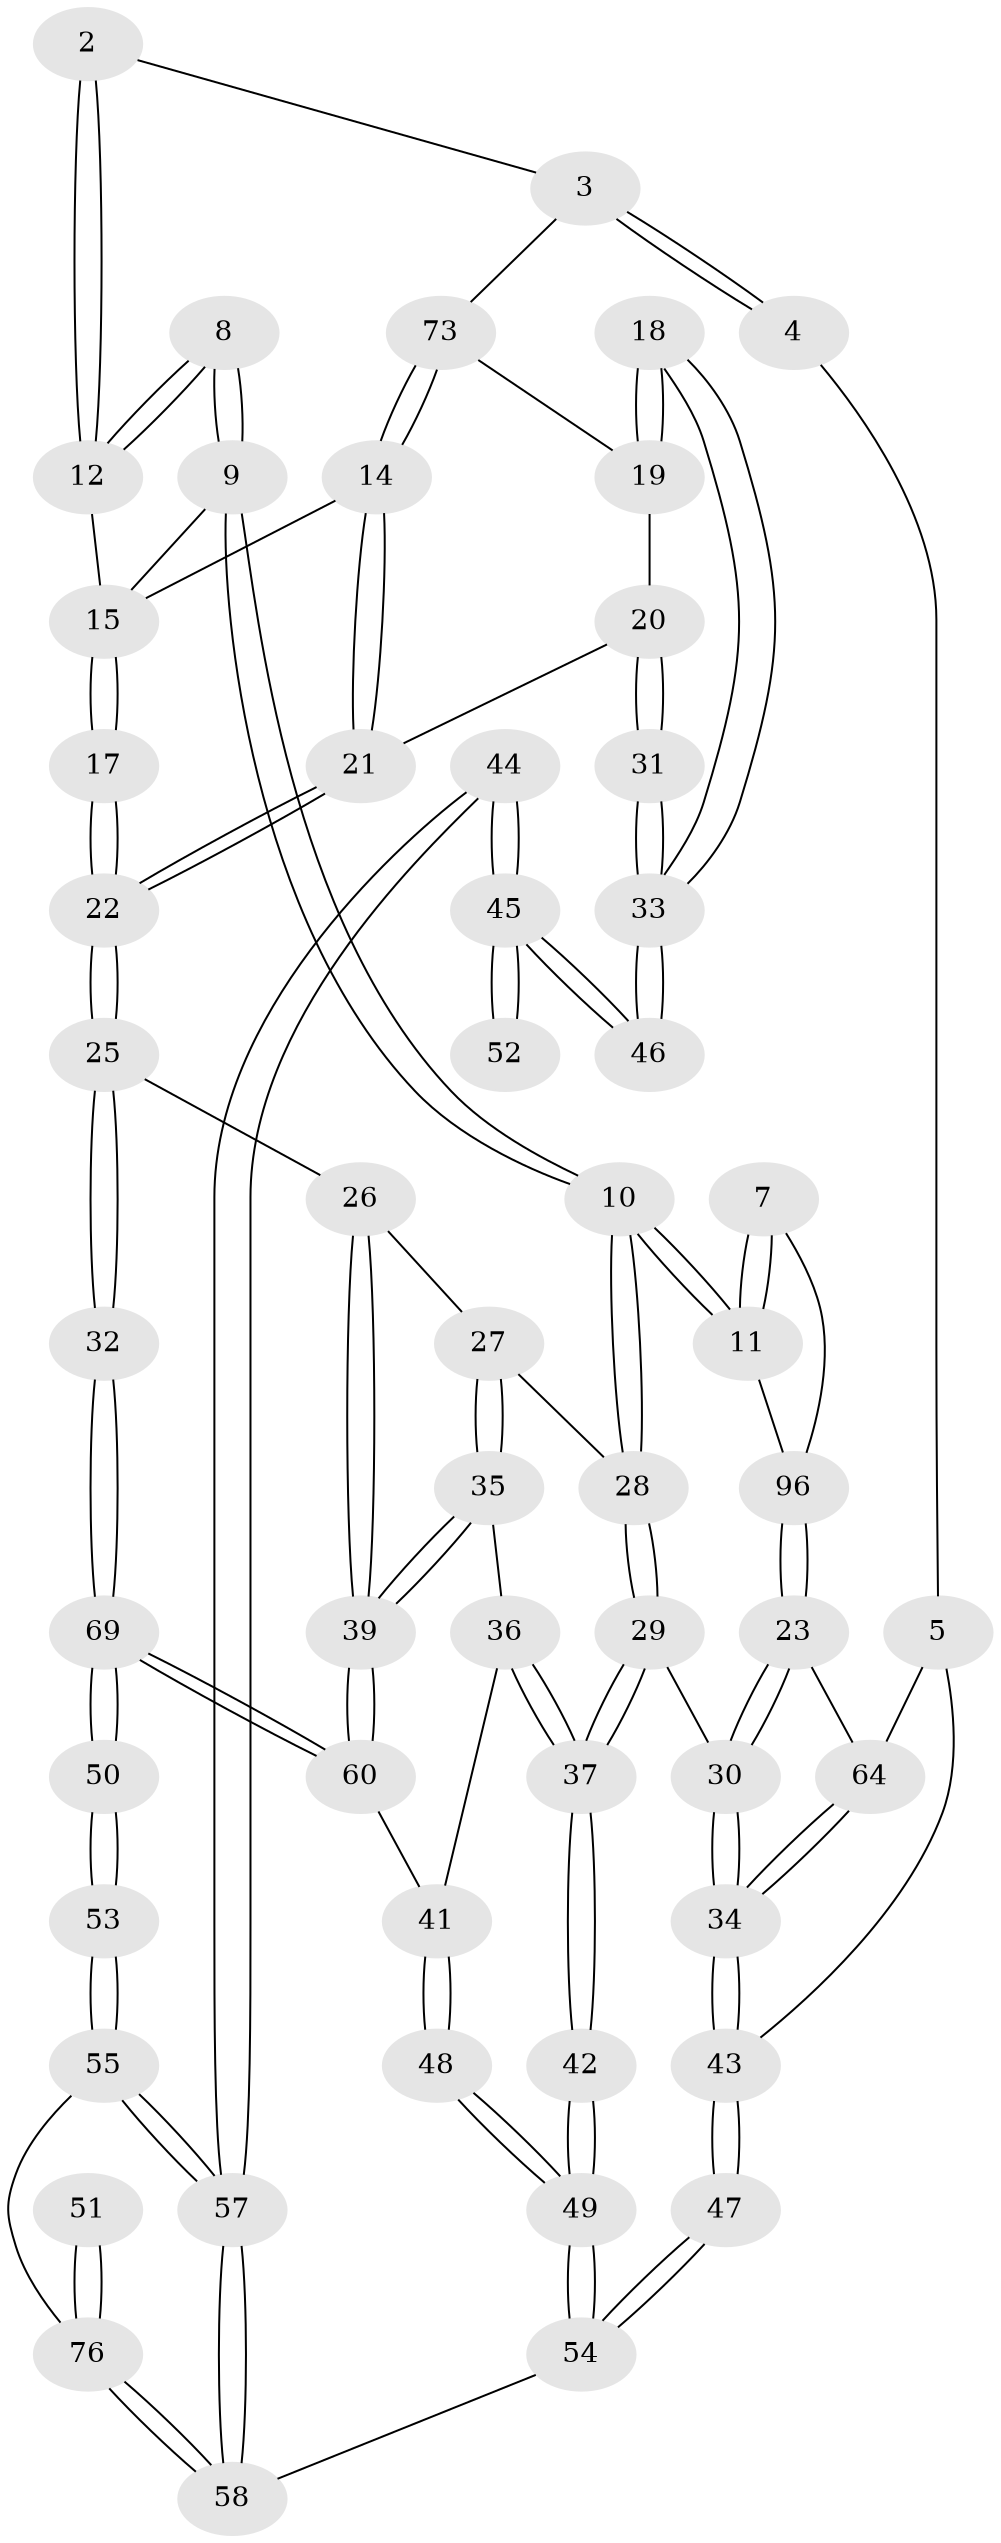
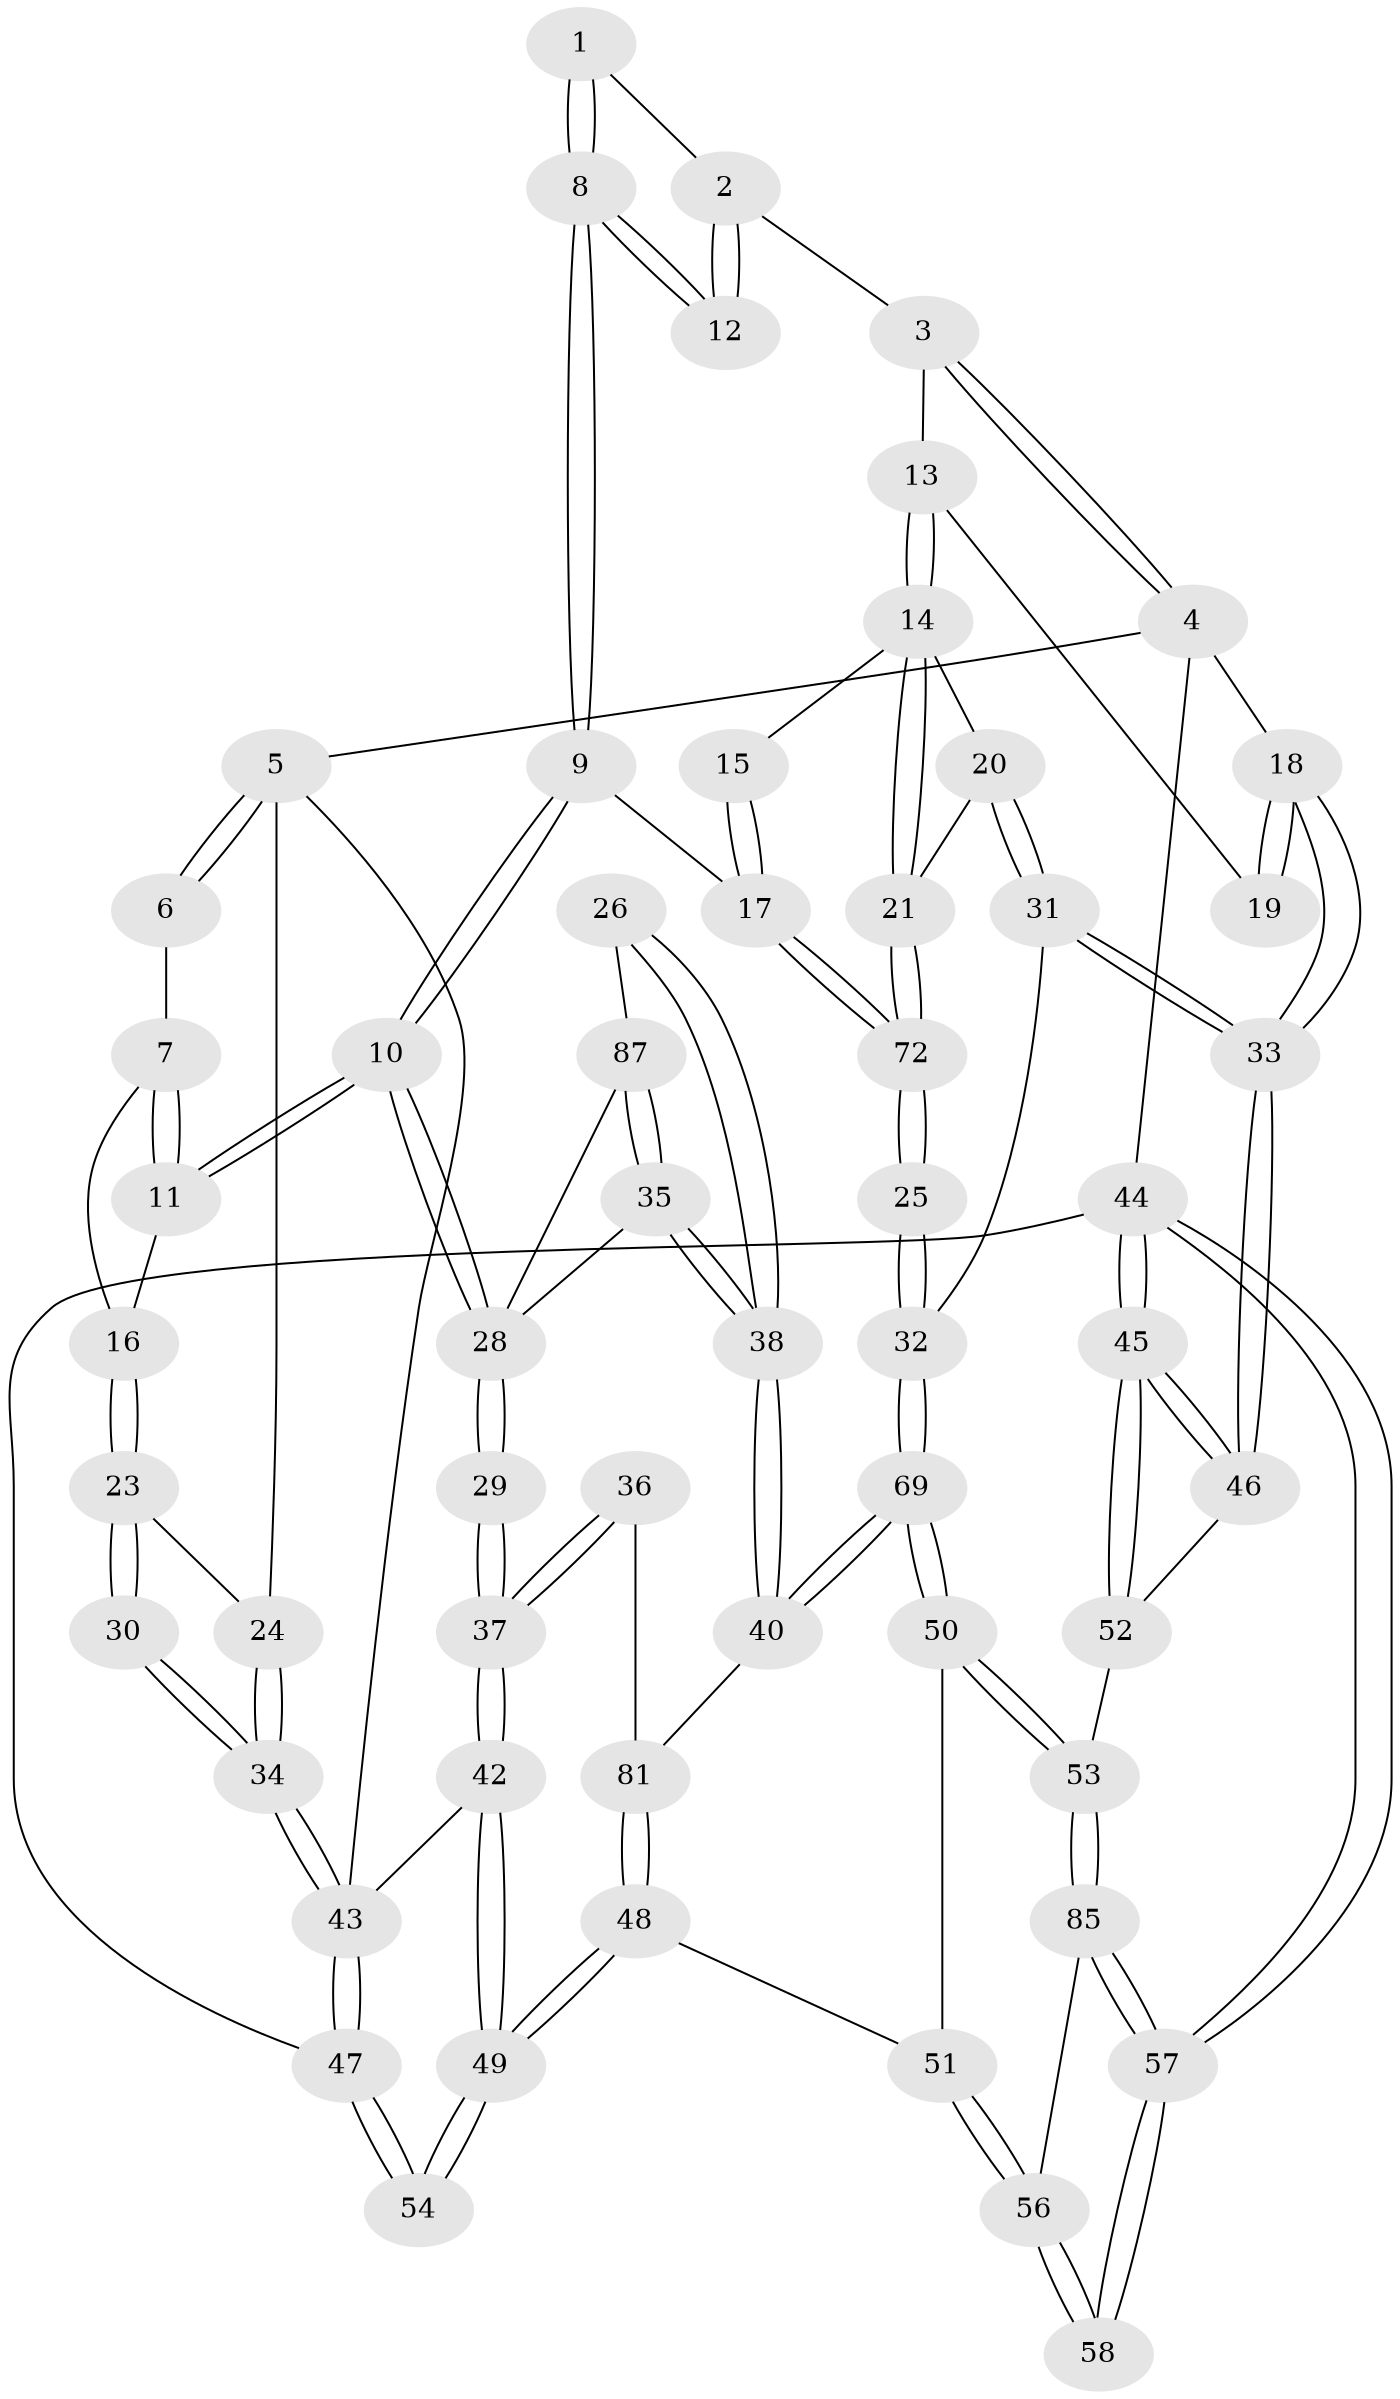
node "1": added
node "73": label "73" -> "13"
edge "12" -- "15": removed
edge "9" -- "15": now "9" -- "17"
edge "19" -- "20": now "14" -- "20"
edge "4" -- "18": added
edge "4" -- "44": added
node "22": label "22" -> "72"
node "6": added
edge "25" -- "26": removed
edge "31" -- "32": added
edge "44" -- "47": added
node "27": label "27" -> "87"
node "96": label "96" -> "16"
edge "46" -- "52": added
edge "35" -- "36": now "35" -- "28"
node "39": label "39" -> "38"
edge "52" -- "53": added
edge "29" -- "30": removed
node "60": label "60" -> "40"
node "64": label "64" -> "24"
edge "42" -- "43": added
edge "50" -- "51": added
node "41": label "41" -> "81"
edge "48" -- "51": added
node "55": label "55" -> "85"
node "76": label "76" -> "56"
edge "54" -- "58": removed
